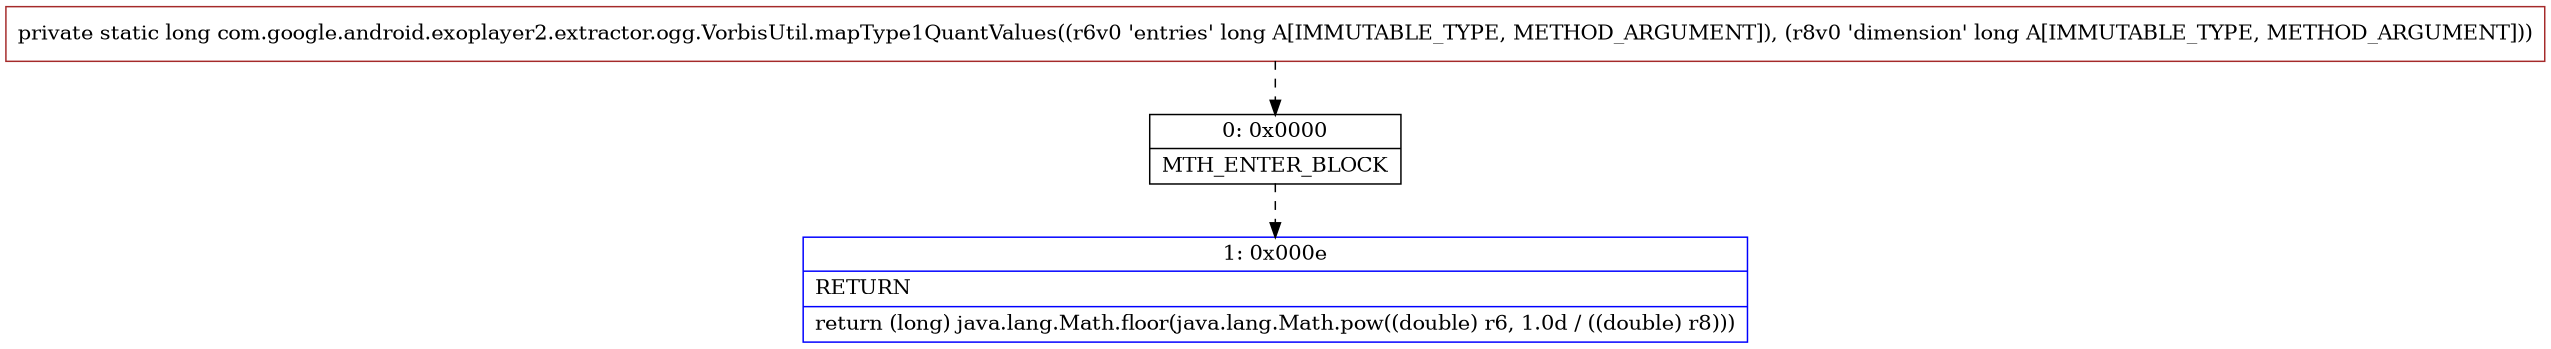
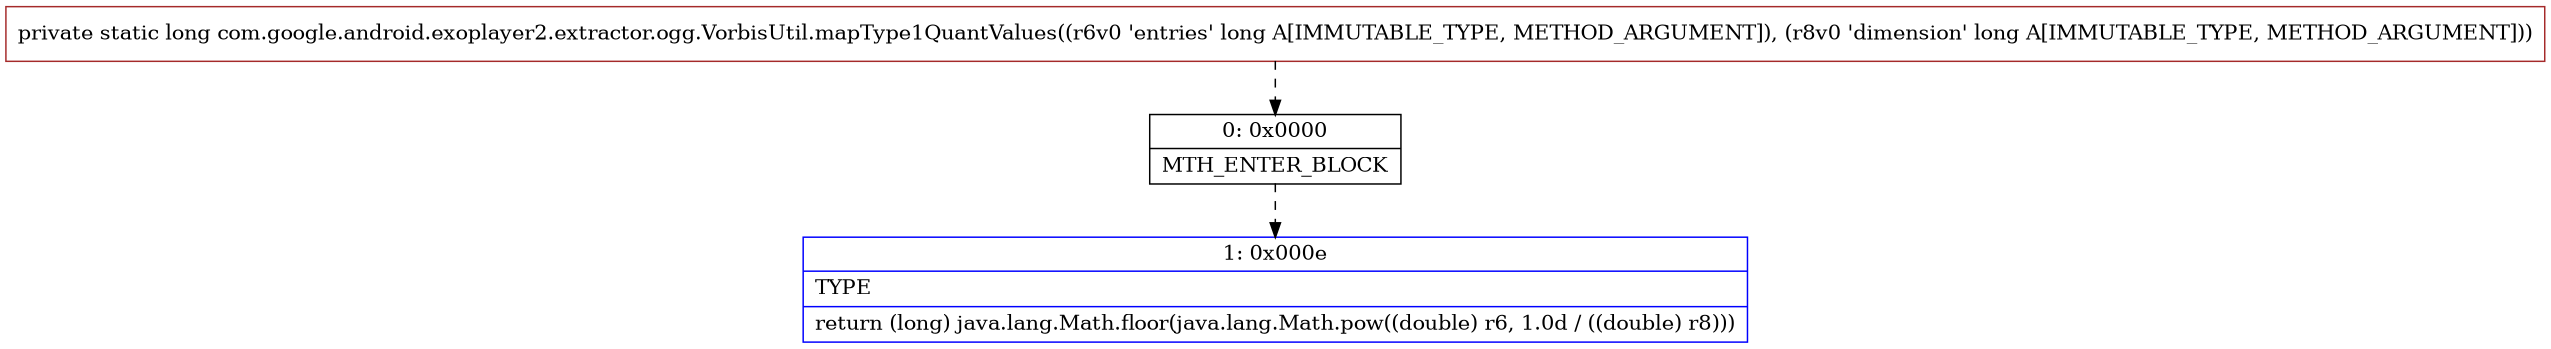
node "1: 0x000e": text "RETURN" -> "TYPE"
